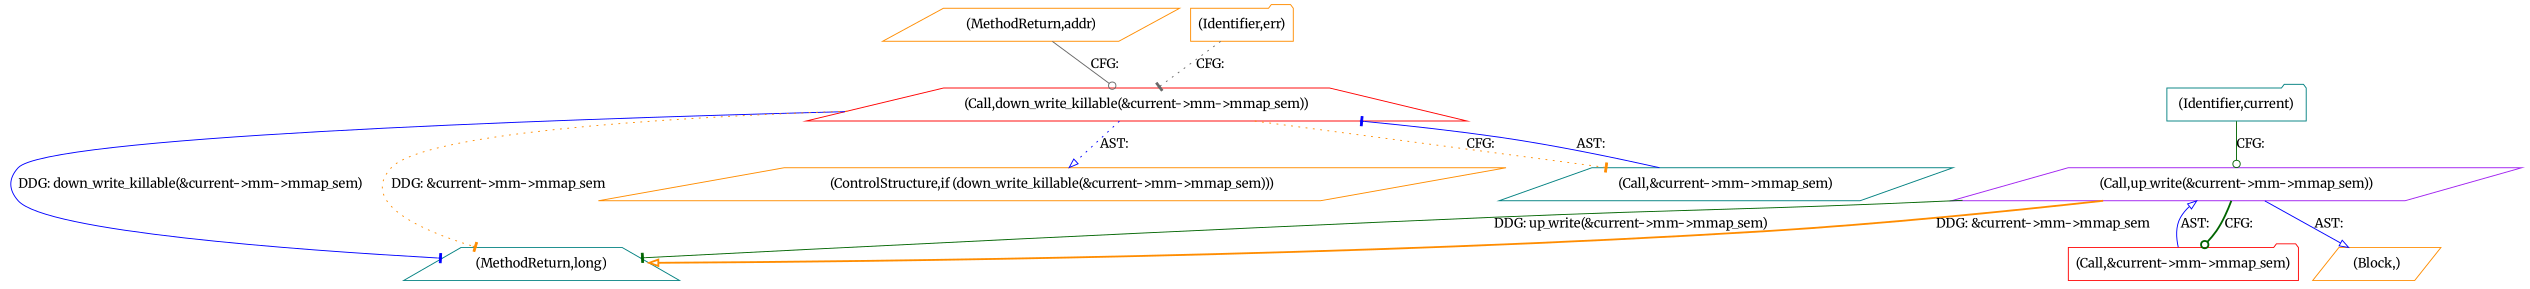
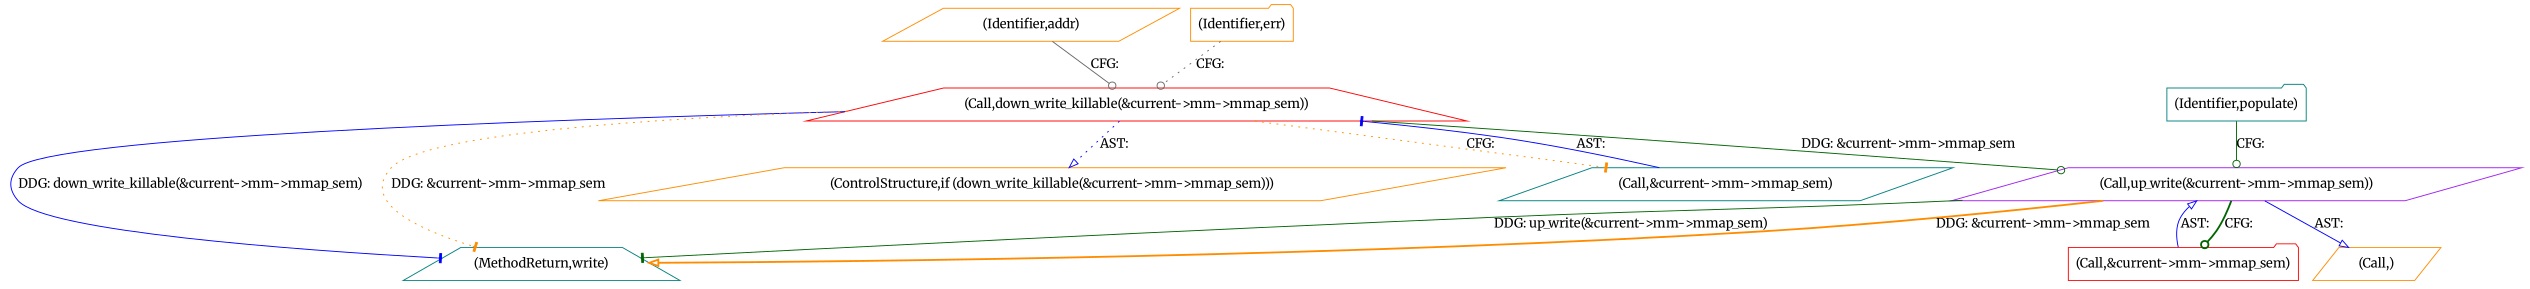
node "(MethodReturn,addr)": label "(MethodReturn,addr)" -> "(Identifier,addr)"
edge "(Identifier,err)" -> "(Call,down_write_killable(&current->mm->mmap_sem))": arrowhead tee -> odot
node "(Identifier,current)": label "(Identifier,current)" -> "(Identifier,populate)"
edge "(Call,down_write_killable(&current->mm->mmap_sem))" -> "(Call,up_write(&current->mm->mmap_sem))": added, label "DDG: &current->mm->mmap_sem"
node "(MethodReturn,long)": label "(MethodReturn,long)" -> "(MethodReturn,write)"
node "(Block,)": label "(Block,)" -> "(Call,)"
